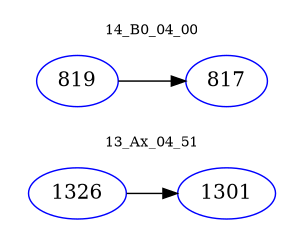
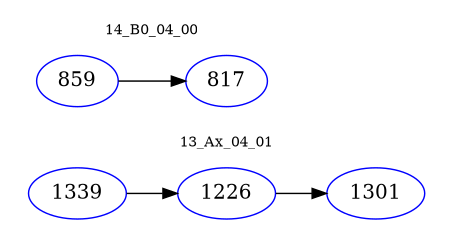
node "819": label "819" -> "859"
cluster "13_Ax_04_51": label "13_Ax_04_51" -> "13_Ax_04_01"
node "1326": label "1326" -> "1226"
node "1339": added
